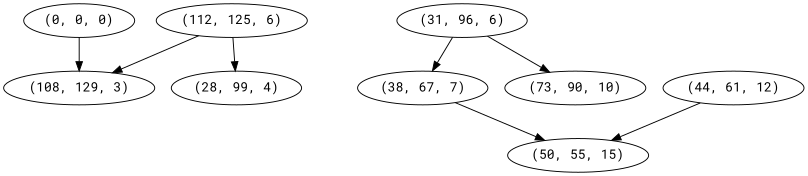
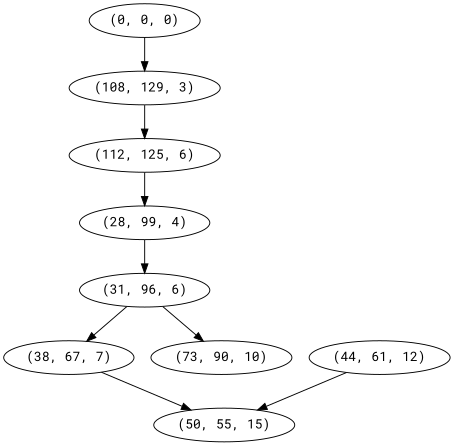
edge "(112, 125, 6)" -> "(108, 129, 3)": reversed
edge "(28, 99, 4)" -> "(31, 96, 6)": added
